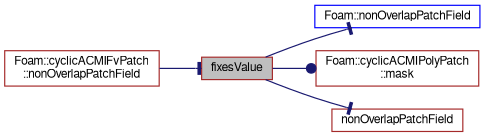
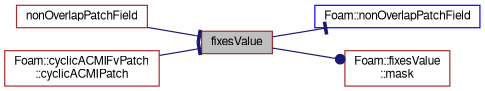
node "Foam::cyclicACMIFvPatch ::nonOverlapPatchField": label "Foam::cyclicACMIFvPatch ::nonOverlapPatchField" -> "Foam::cyclicACMIFvPatch ::cyclicACMIPatch"
node "Foam::cyclicACMIPolyPatch ::mask": label "Foam::cyclicACMIPolyPatch ::mask" -> "Foam::fixesValue ::mask"
edge "fixesValue" -> "nonOverlapPatchField": reversed
